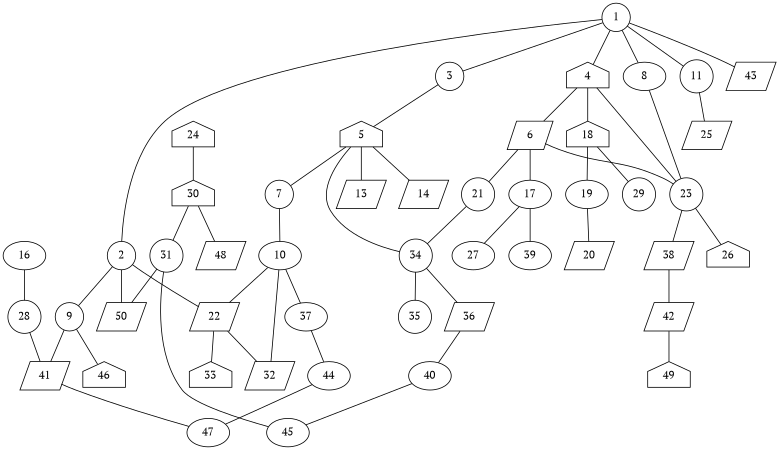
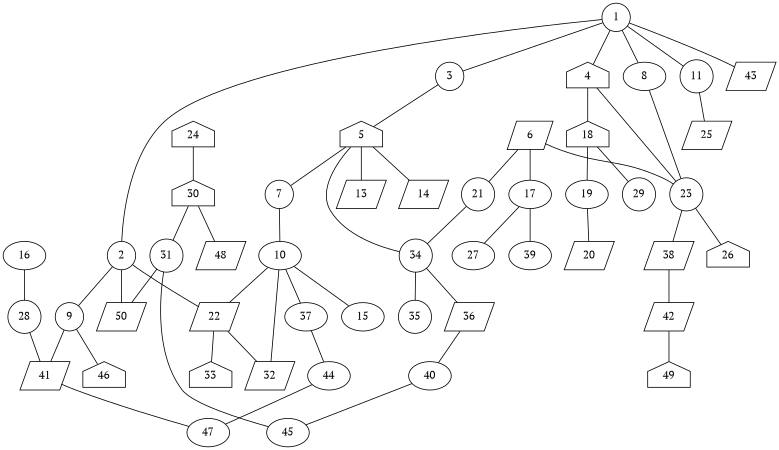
edge "4" -- "6": removed
node "15": added
